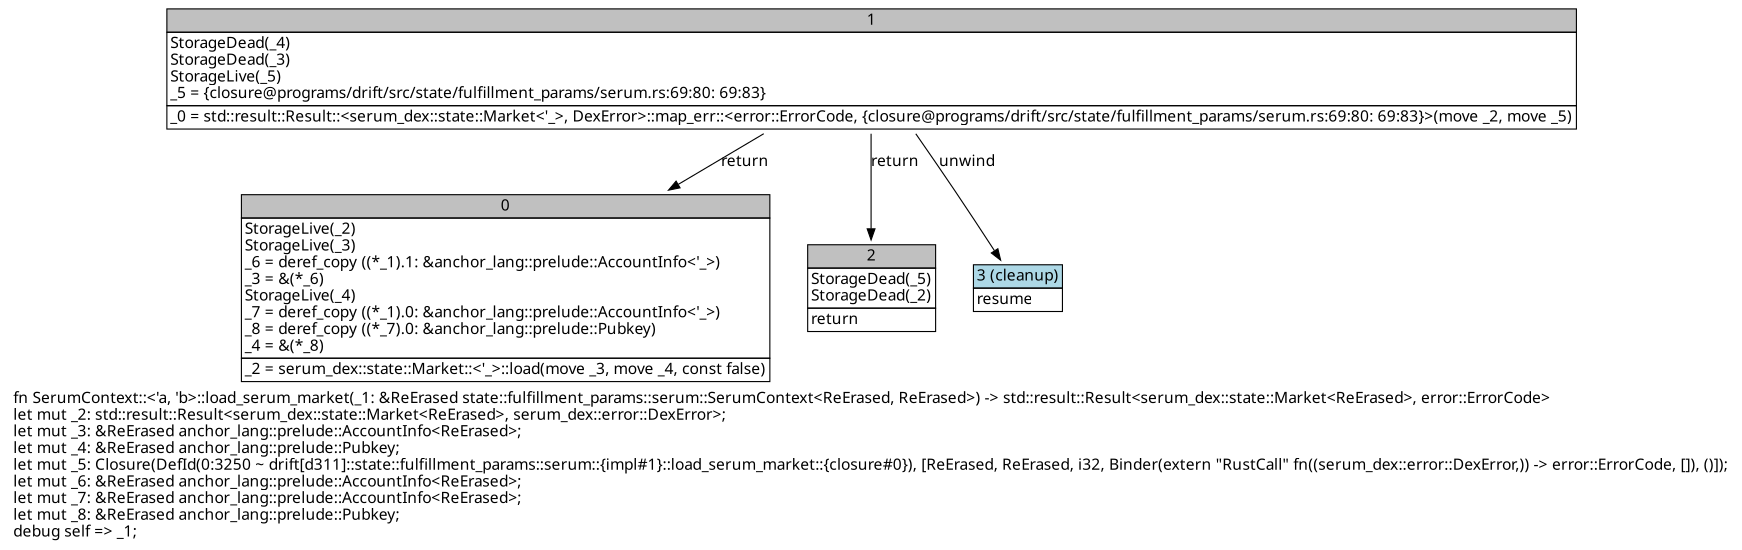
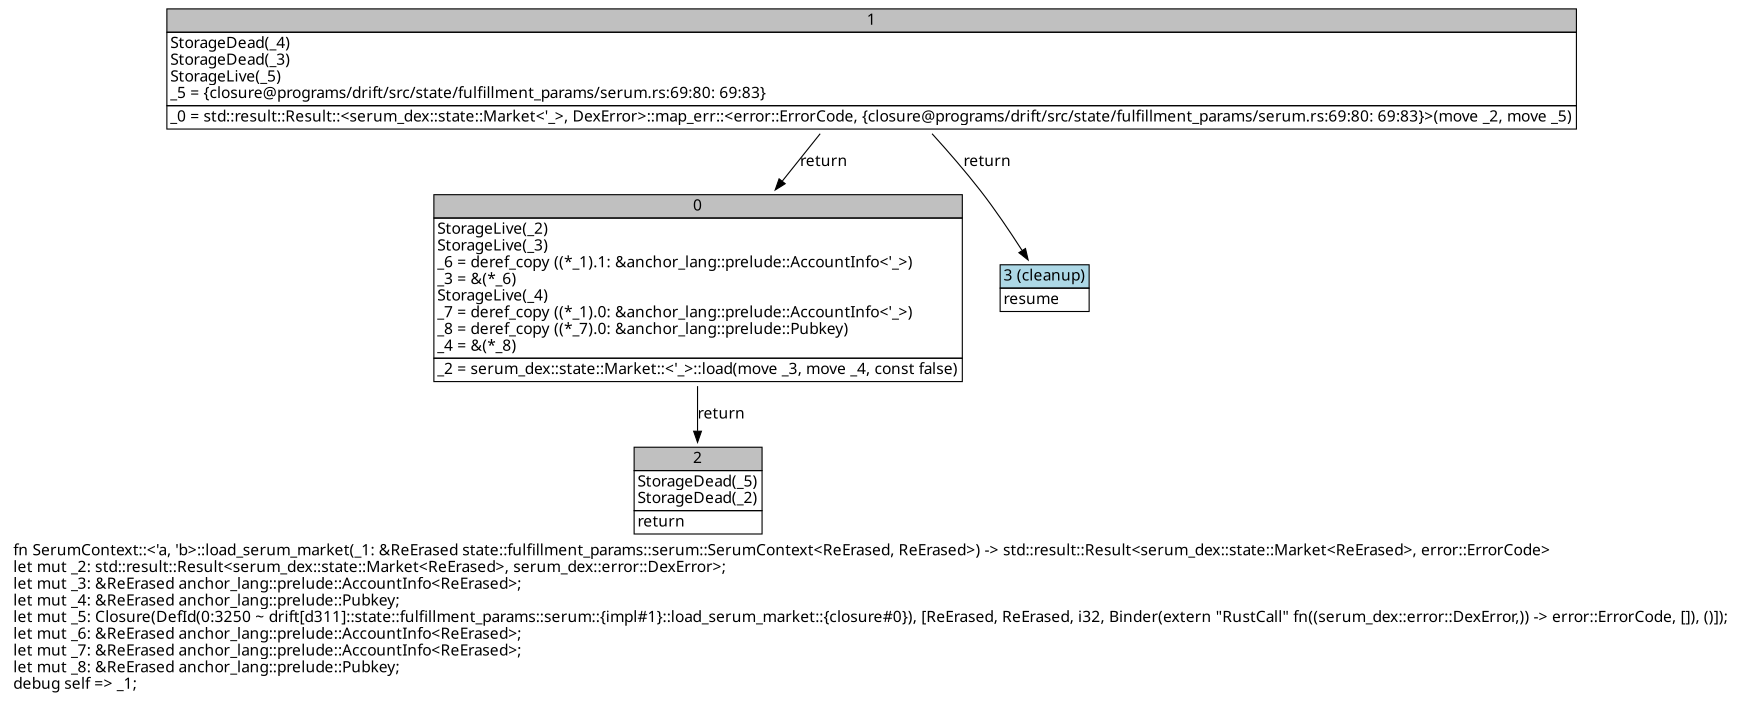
edge "1" -> "3 (cleanup)": label "unwind" -> "return"
edge "1" -> "2": now "0" -> "2"
